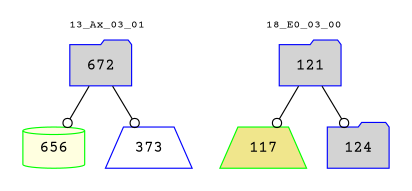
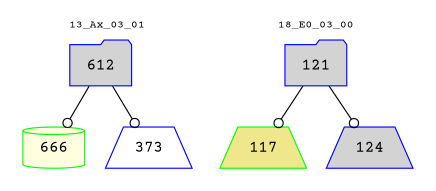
node "672": label "672" -> "612"
node "656": label "656" -> "666"
node "124": shape folder -> trapezium
